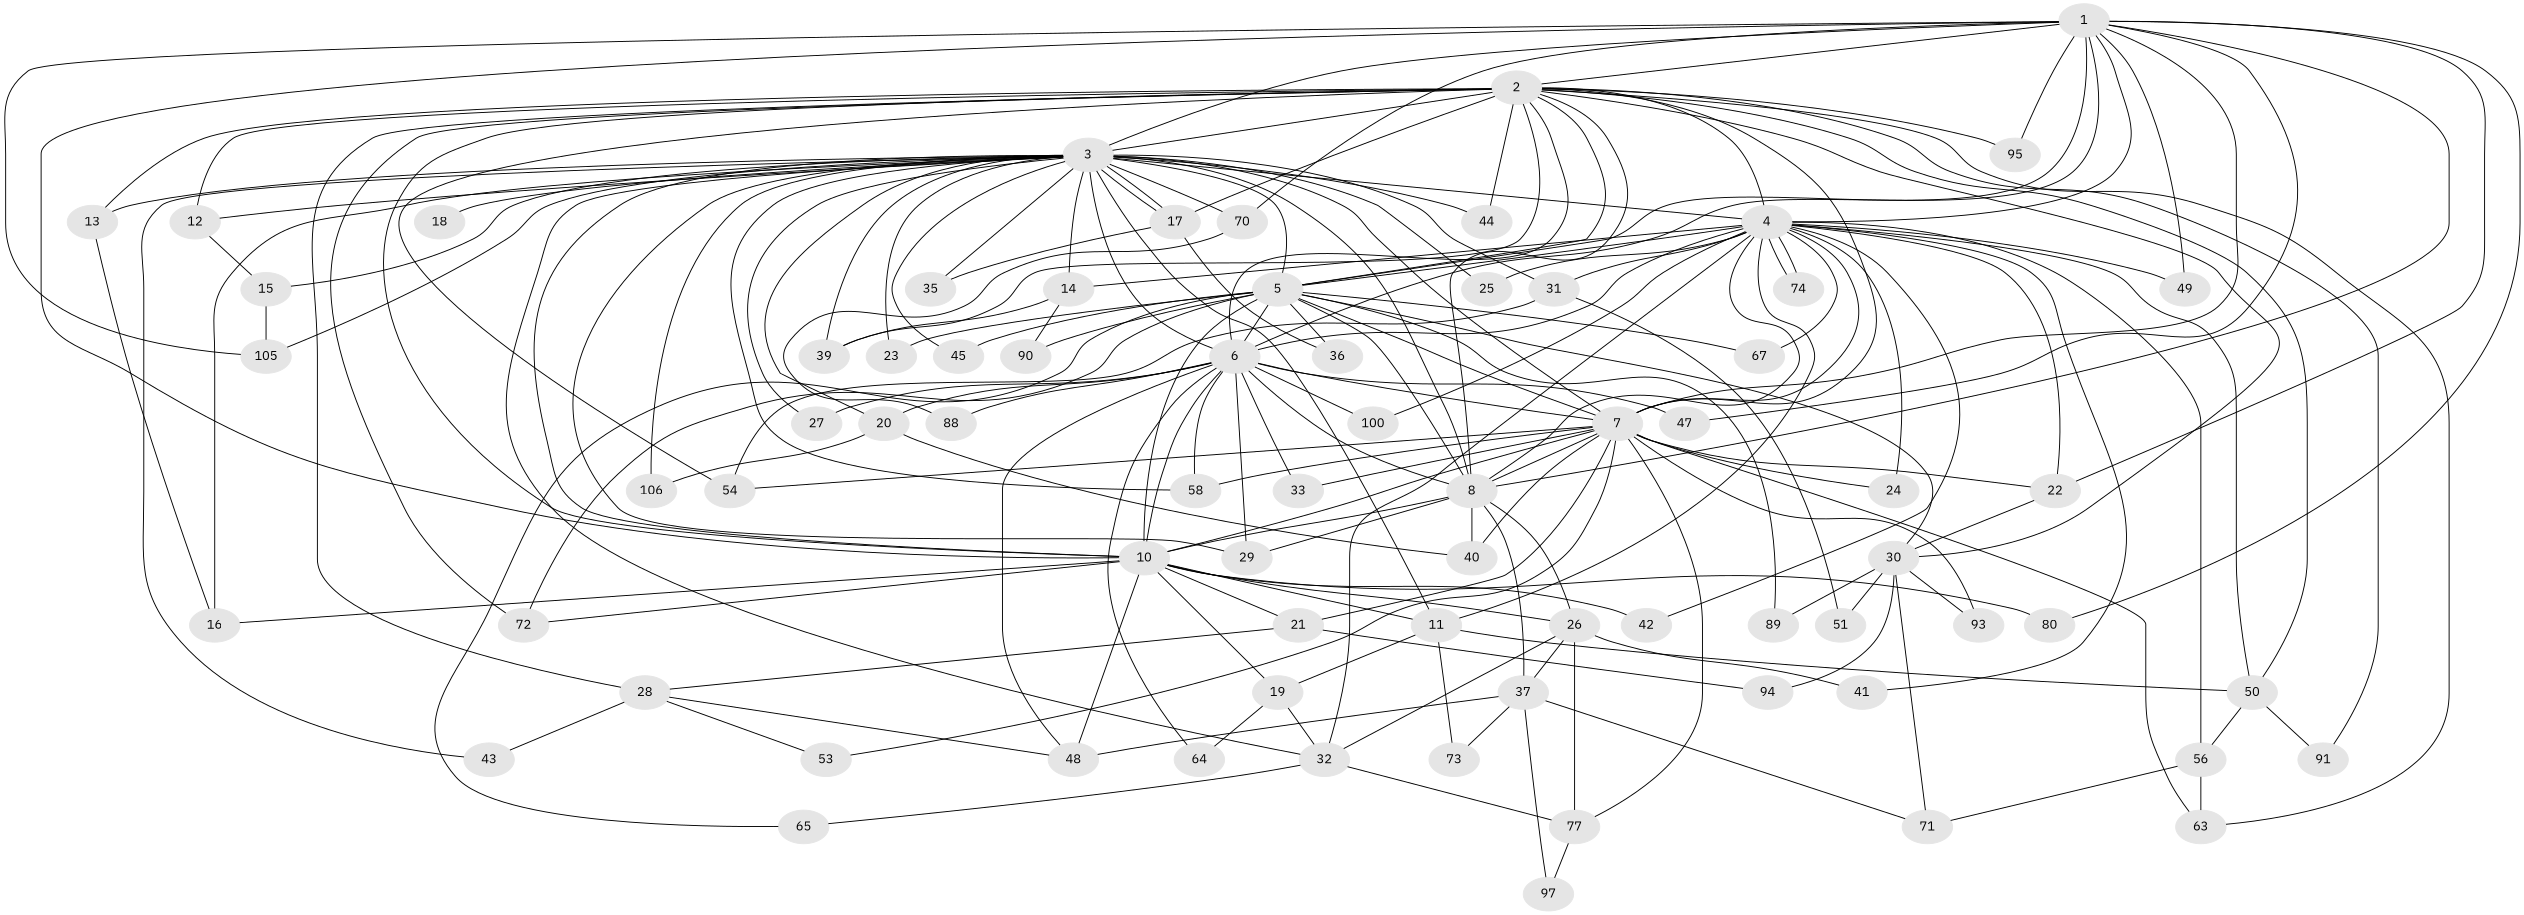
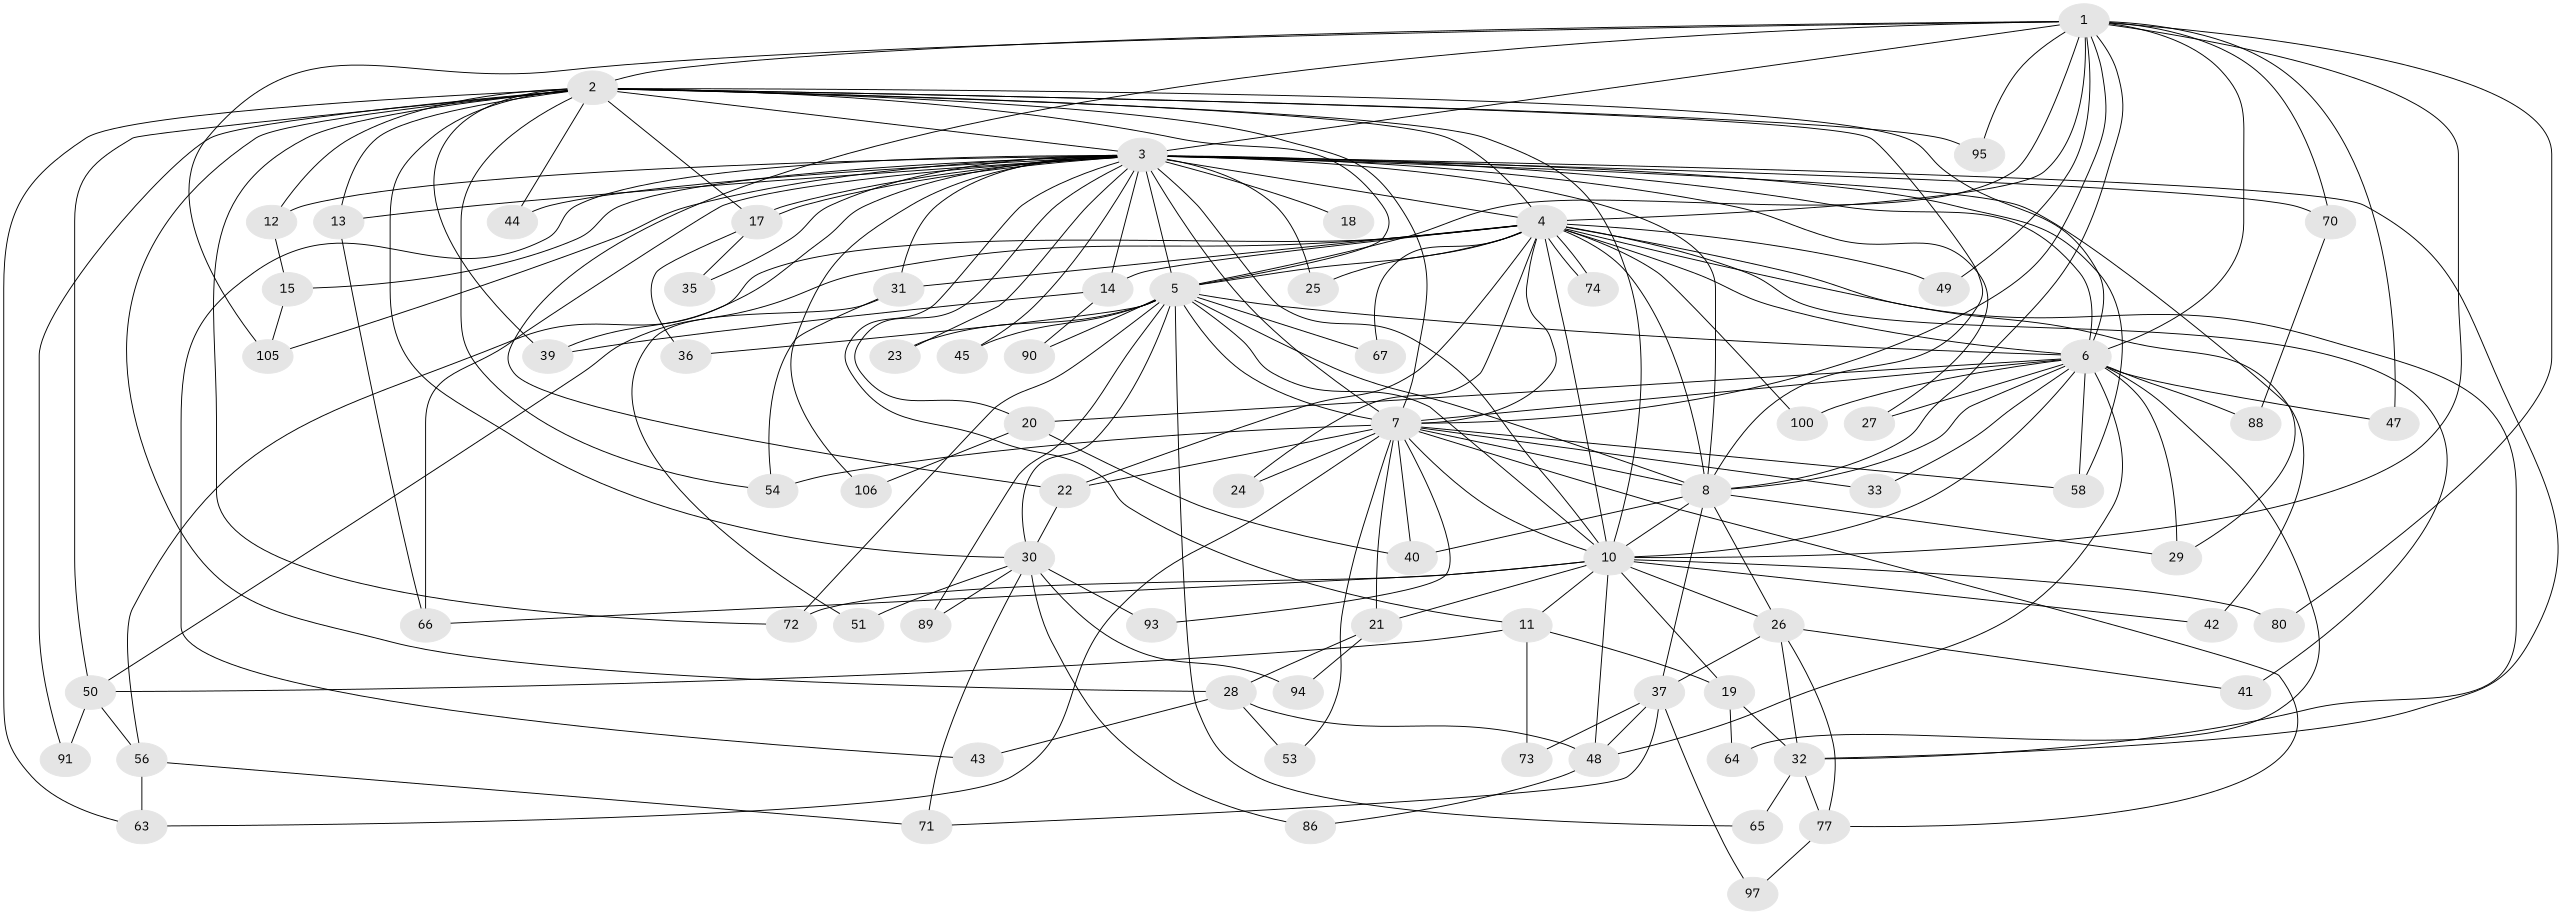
edge "4" -- "11": now "4" -- "10"
node "16": label "16" -> "66"
node "86": added
